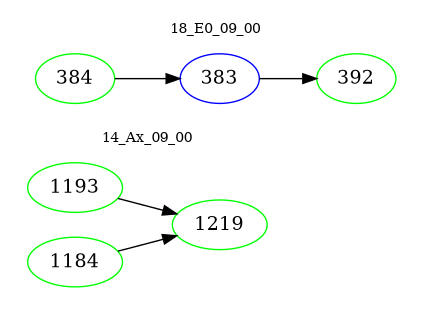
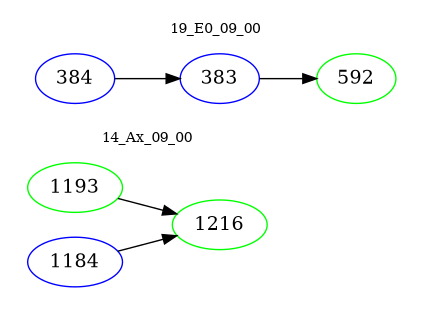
cluster "18_E0_09_00": label "18_E0_09_00" -> "19_E0_09_00"
node "384": color green -> blue
node "392": label "392" -> "592"
node "1219": label "1219" -> "1216"
node "1184": color green -> blue
